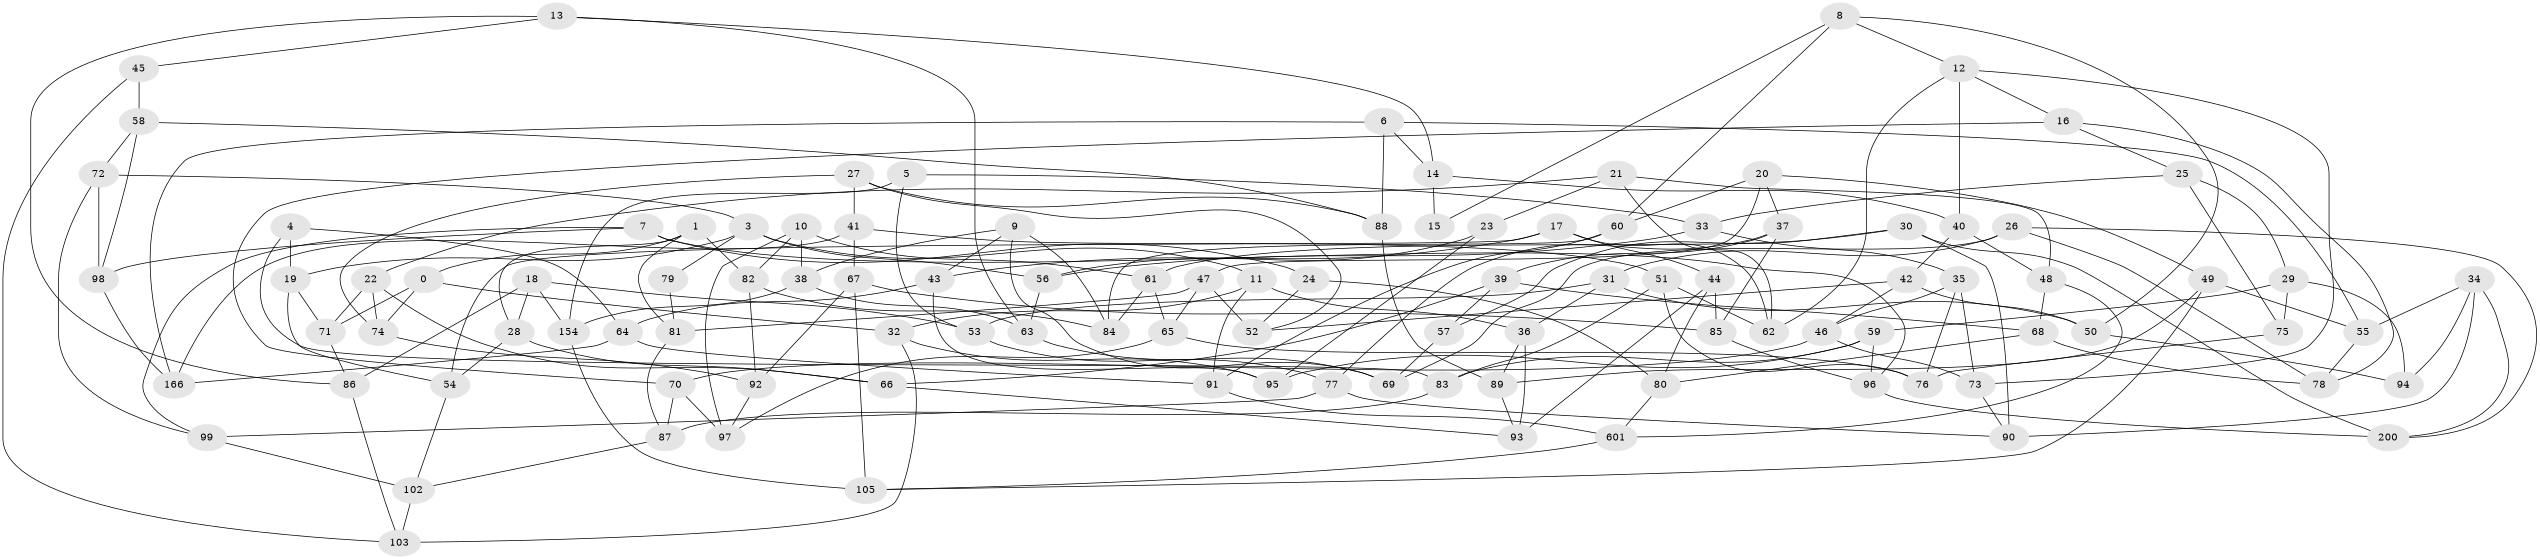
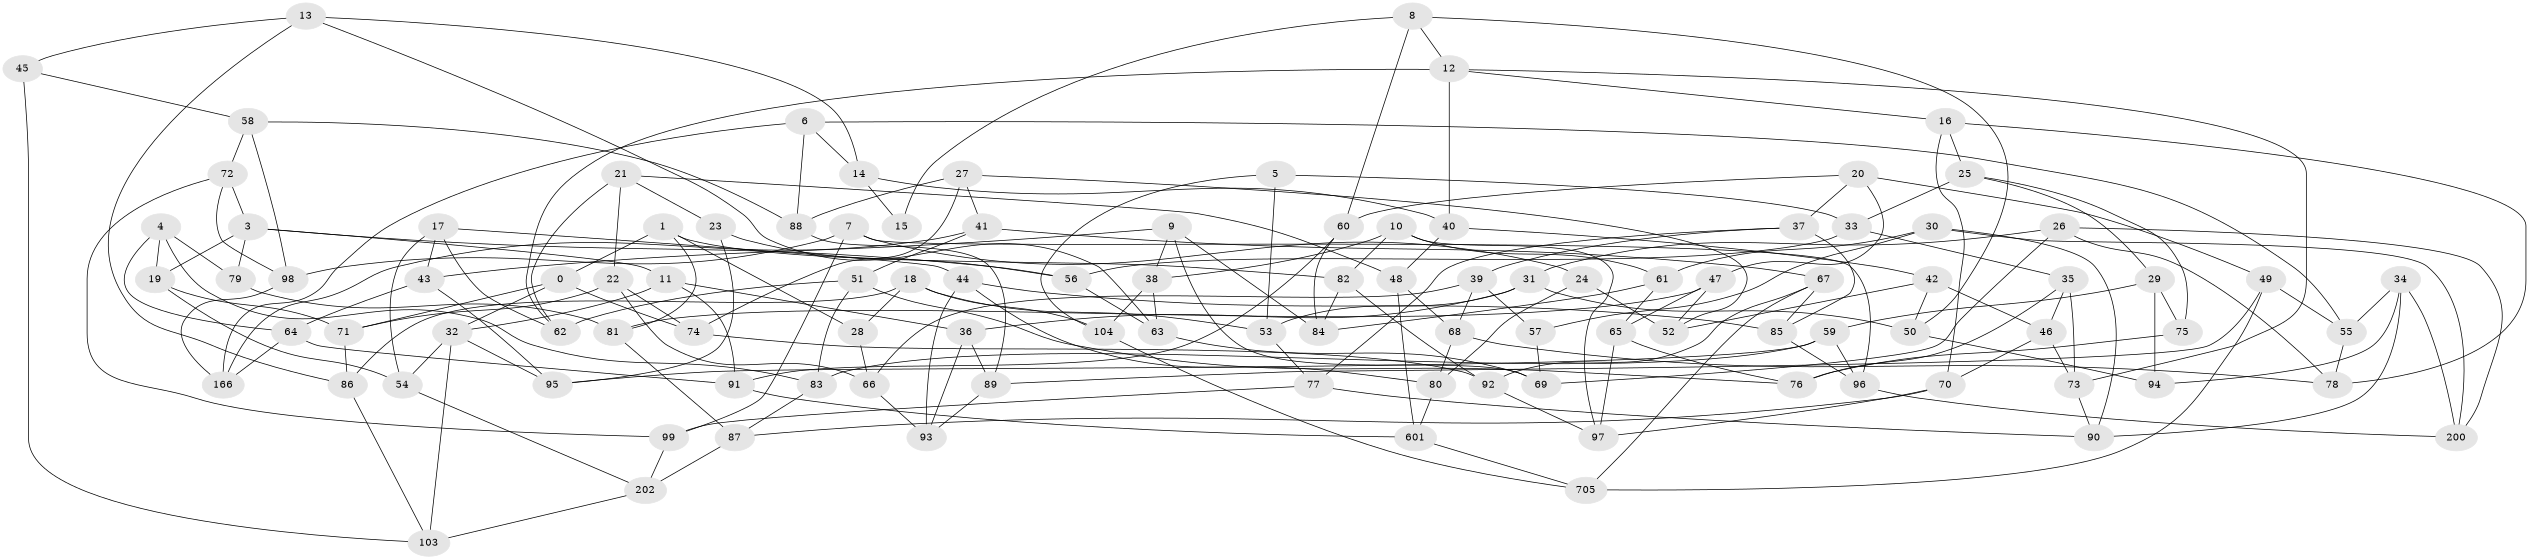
edge "4" -- "79": added
node "154": label "154" -> "104"
edge "28" -- "54": now "32" -- "54"
node "102": label "102" -> "202"
node "105": label "105" -> "705"
